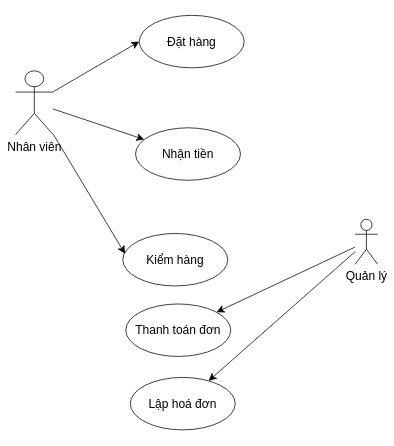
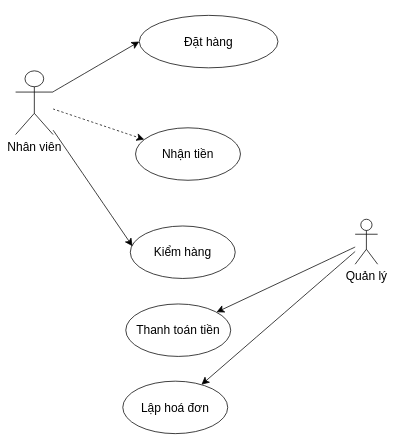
node "Đặt hàng": size 105x53 -> 139x53
edge "Nhân viên" -> "Nhận tiền": style solid -> dashed
node "Kiểm hàng": moved (175, 260) -> (183, 252)
node "Thanh toán đơn": label "Thanh toán đơn" -> "Thanh toán tiền"
node "Lập hoá đơn": moved (183, 404) -> (175, 408)
